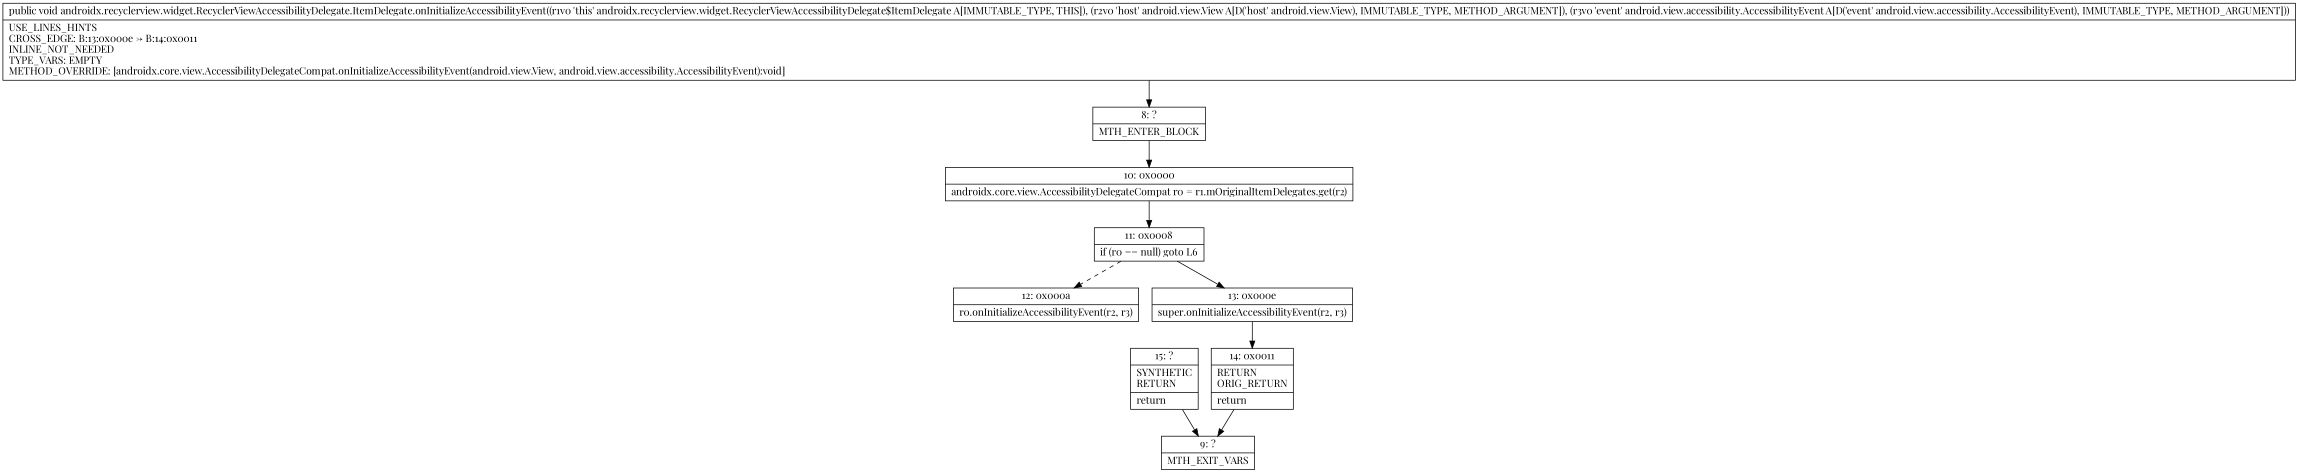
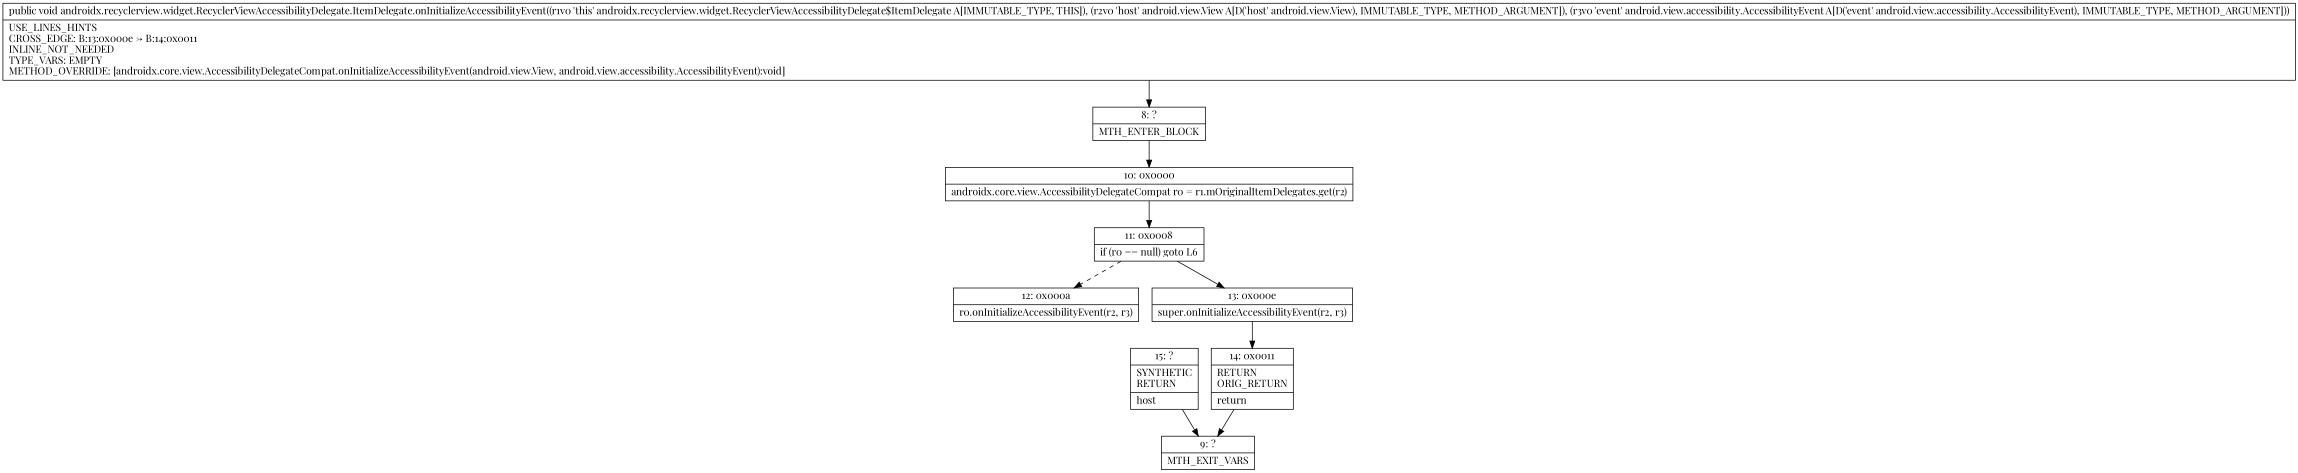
node "15: ?": text "return" -> "host"
